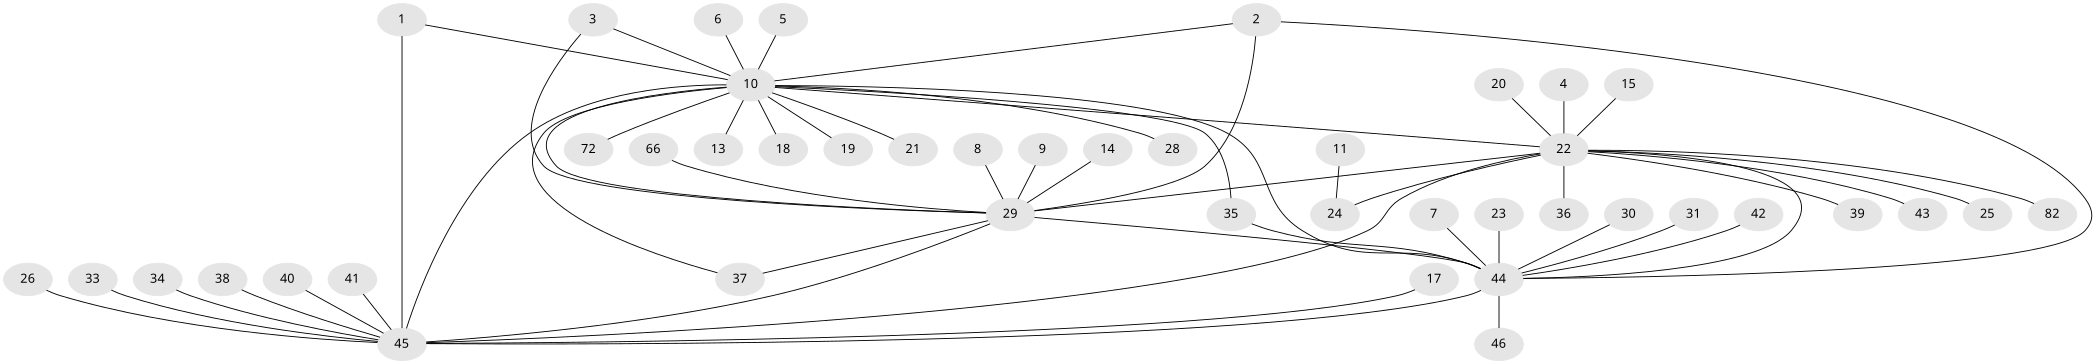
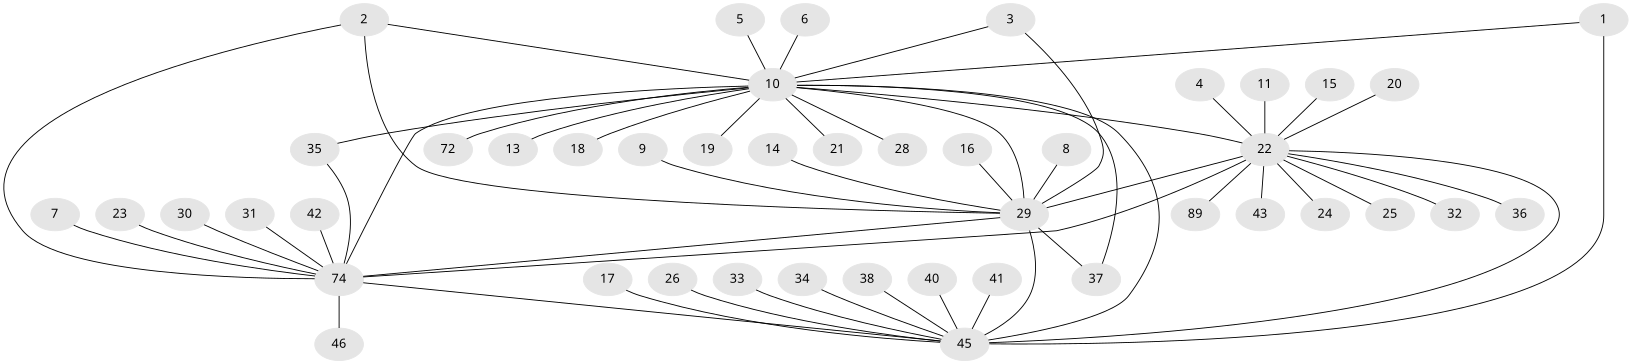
node "66": label "66" -> "16"
edge "11" -- "24": now "11" -- "22"
node "39": label "39" -> "89"
node "82": label "82" -> "32"
node "44": label "44" -> "74"
